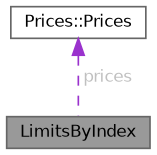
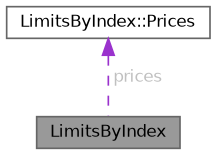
node "Prices::Prices": label "Prices::Prices" -> "LimitsByIndex::Prices"
